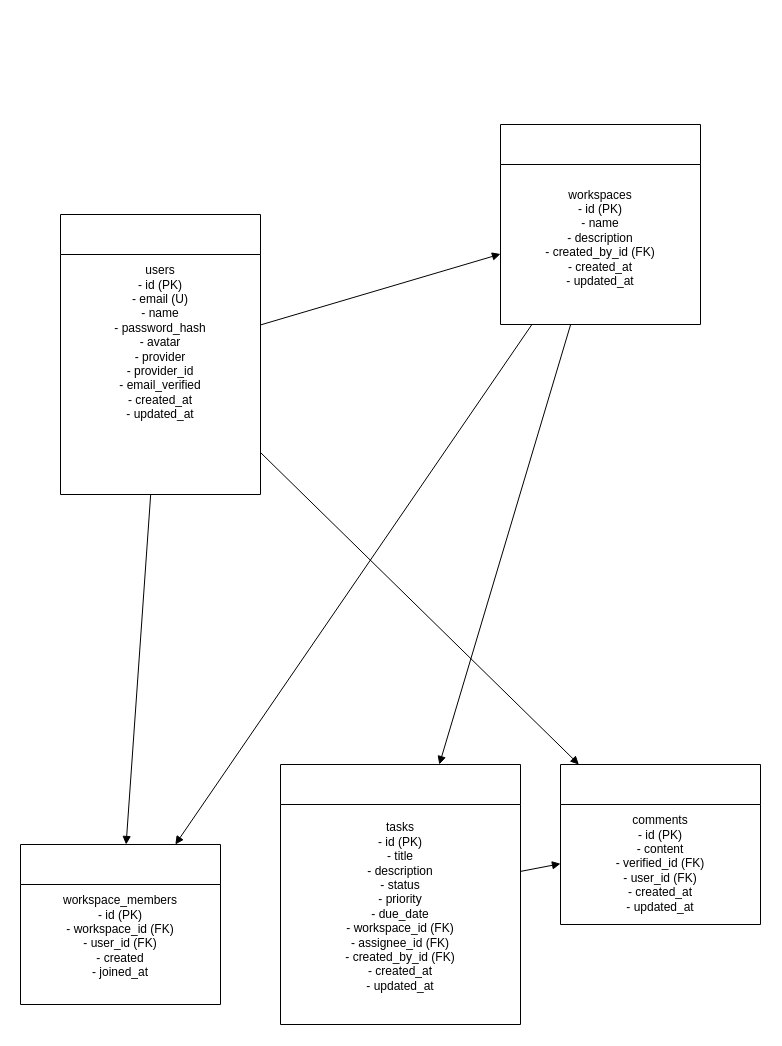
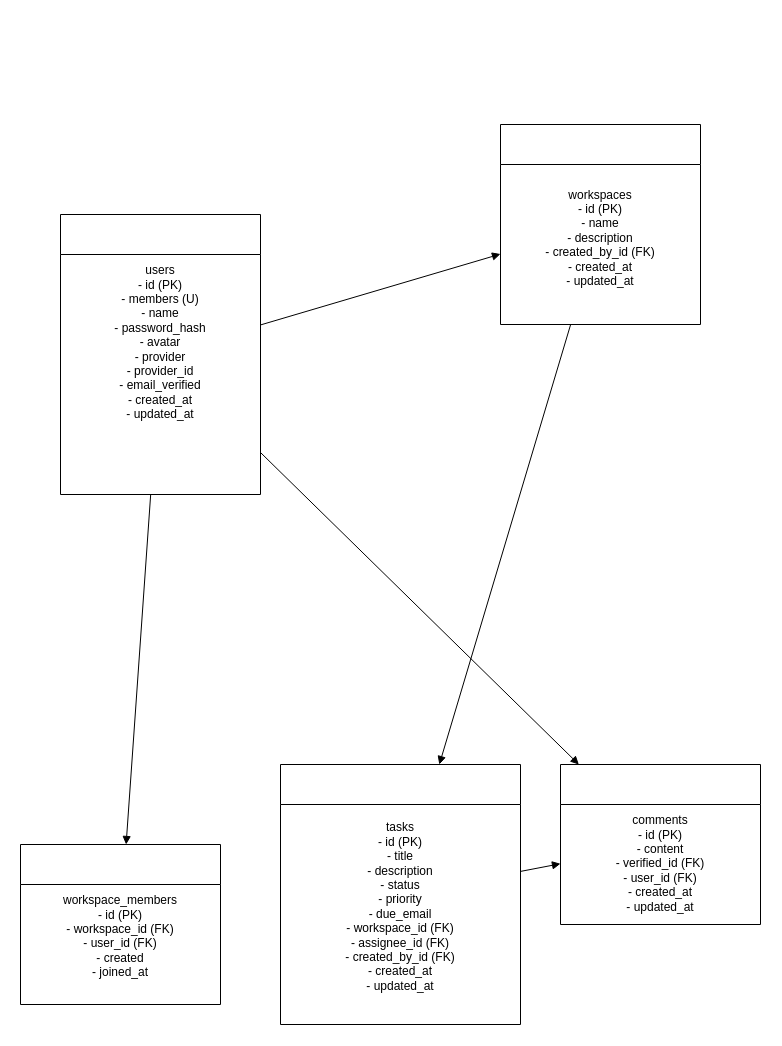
node "users - id (PK) - email (U) - name - password_hash - avatar - provider - provider_id - email_verified - created_at - updated_at": label "users - id (PK) - email (U) - name - password_hash - avatar - provider - provider_id - email_verified - created_at - updated_at" -> "users - id (PK) - members (U) - name - password_hash - avatar - provider - provider_id - email_verified - created_at - updated_at"
edge "workspaces - id (PK) - name - description - created_by_id (FK) - created_at - updated_at" -> "workspace_members - id (PK) - workspace_id (FK) - user_id (FK) - created - joined_at": removed
node "tasks - id (PK) - title - description - status - priority - due_date - workspace_id (FK) - assignee_id (FK) - created_by_id (FK) - created_at - updated_at": label "tasks - id (PK) - title - description - status - priority - due_date - workspace_id (FK) - assignee_id (FK) - created_by_id (FK) - created_at - updated_at" -> "tasks - id (PK) - title - description - status - priority - due_email - workspace_id (FK) - assignee_id (FK) - created_by_id (FK) - created_at - updated_at"
